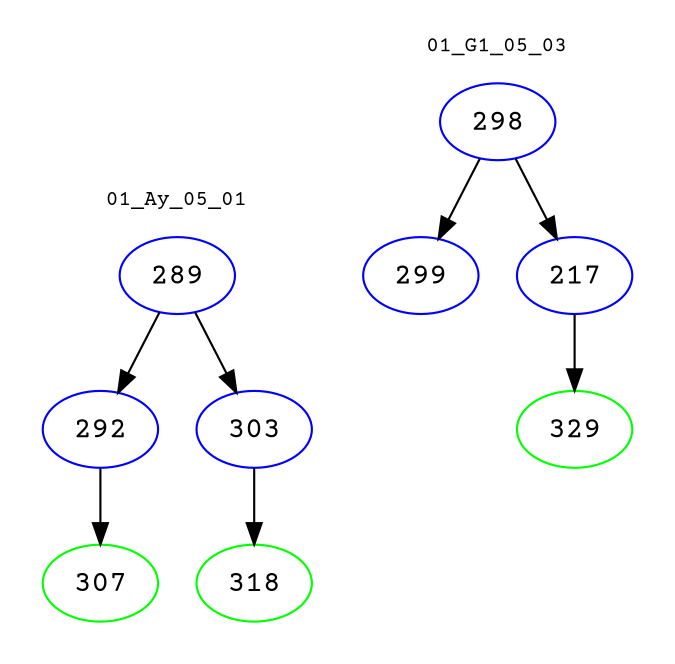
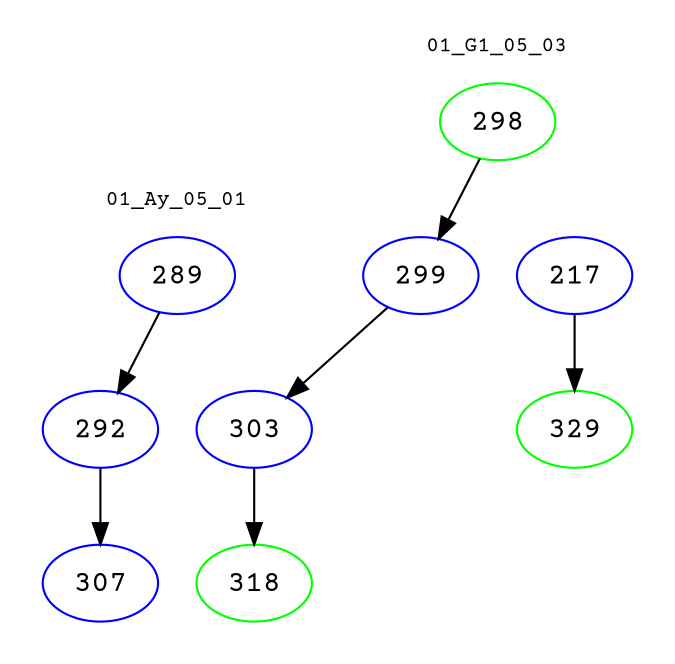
node "298": color blue -> green
edge "298" -> "217": removed
edge "289" -> "303": now "299" -> "303"
node "307": color green -> blue
